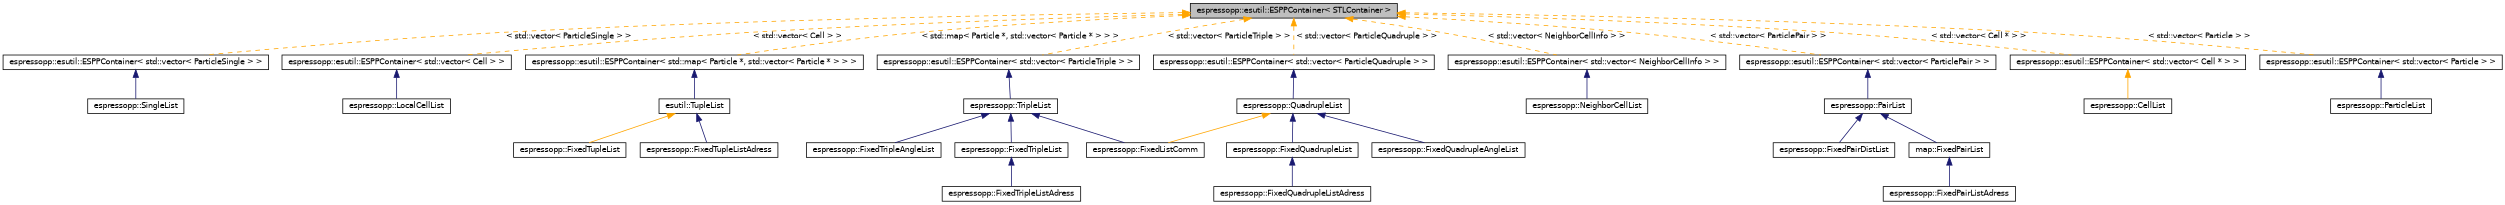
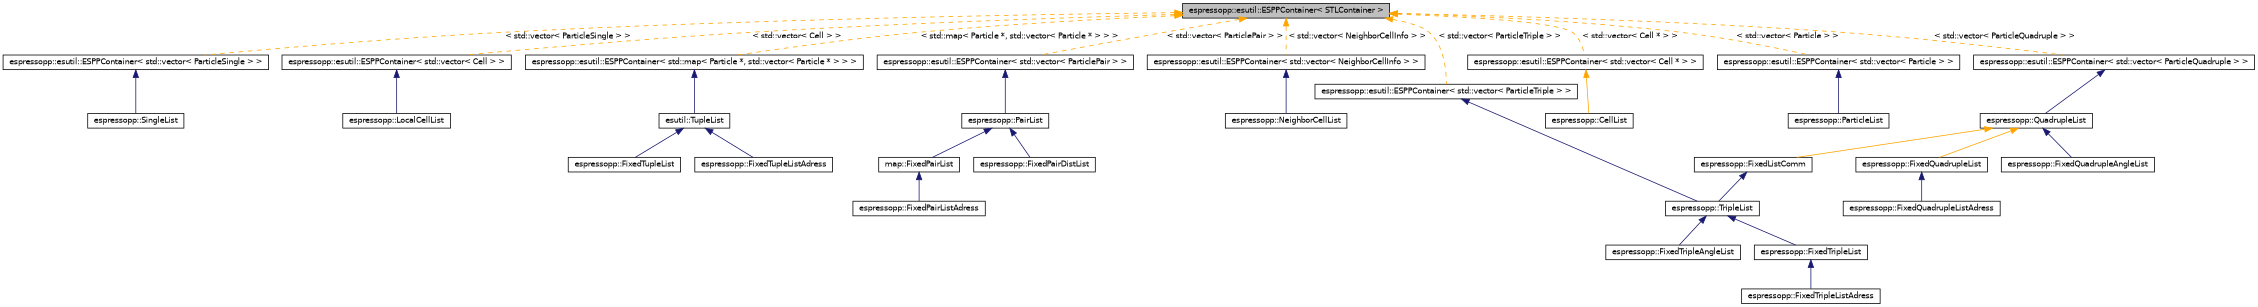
edge "espressopp::FixedTupleList" -> "esutil::TupleList": color orange -> midnightblue
edge "espressopp::FixedListComm" -> "espressopp::TripleList": reversed
edge "espressopp::FixedQuadrupleList" -> "espressopp::QuadrupleList": color midnightblue -> orange
